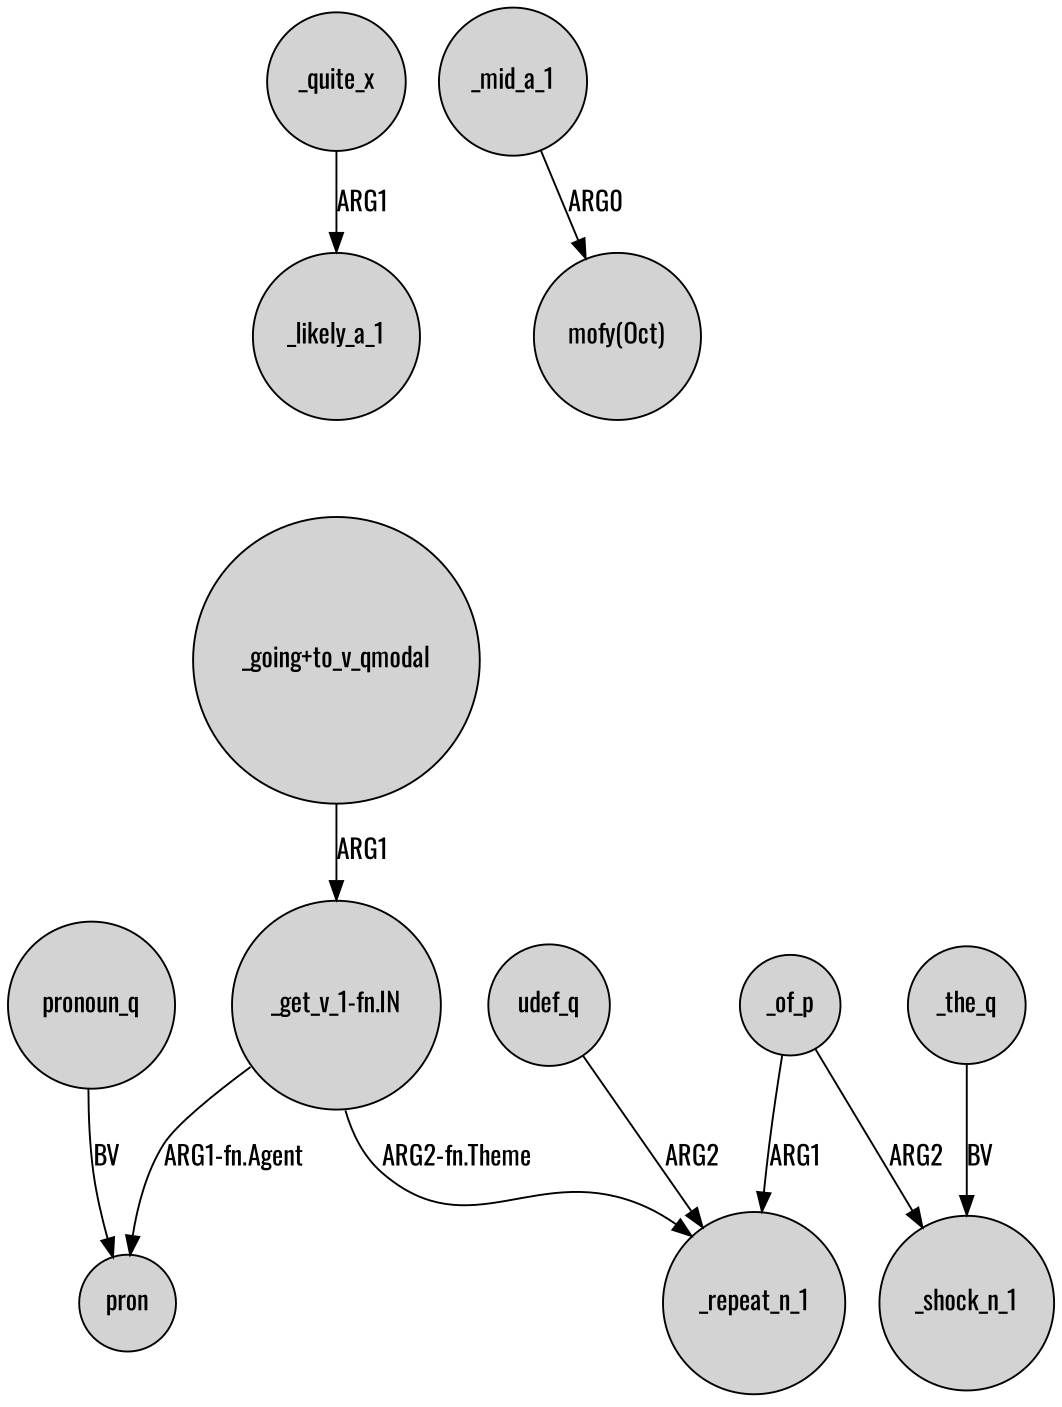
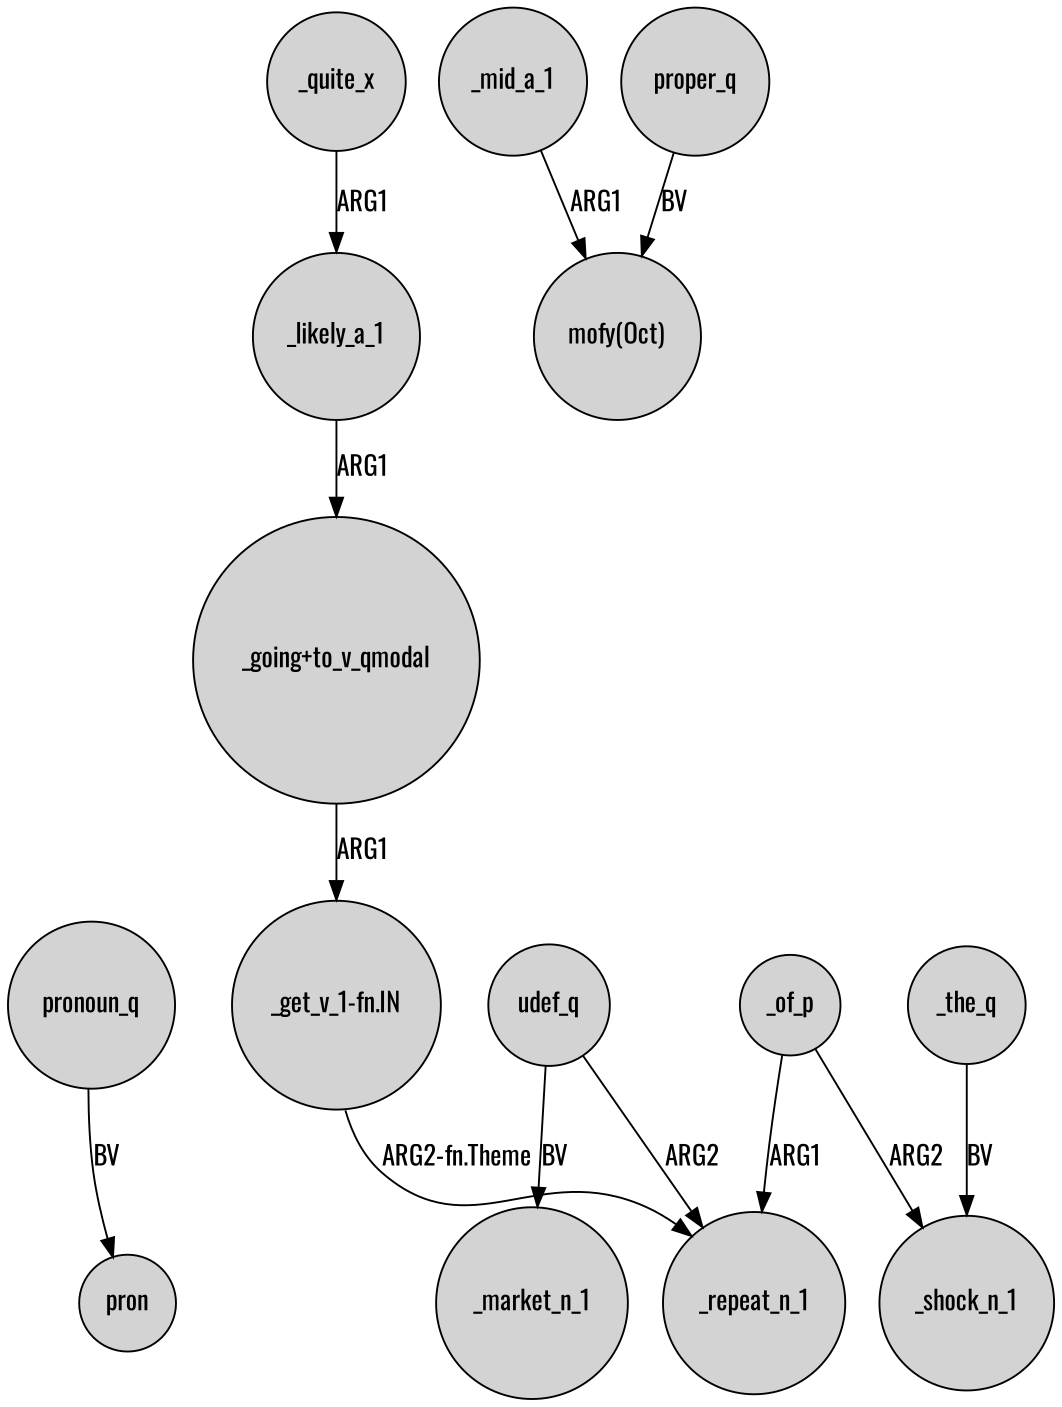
node "proper_q": added
edge "_mid_a_1" -> "mofy(Oct)": label "ARG0" -> "ARG1"
edge "_likely_a_1" -> "_going+to_v_qmodal": added, label "ARG1"
edge "_get_v_1-fn.IN" -> "pron": removed, label "ARG1-fn.Agent"
node "_market_n_1": added
